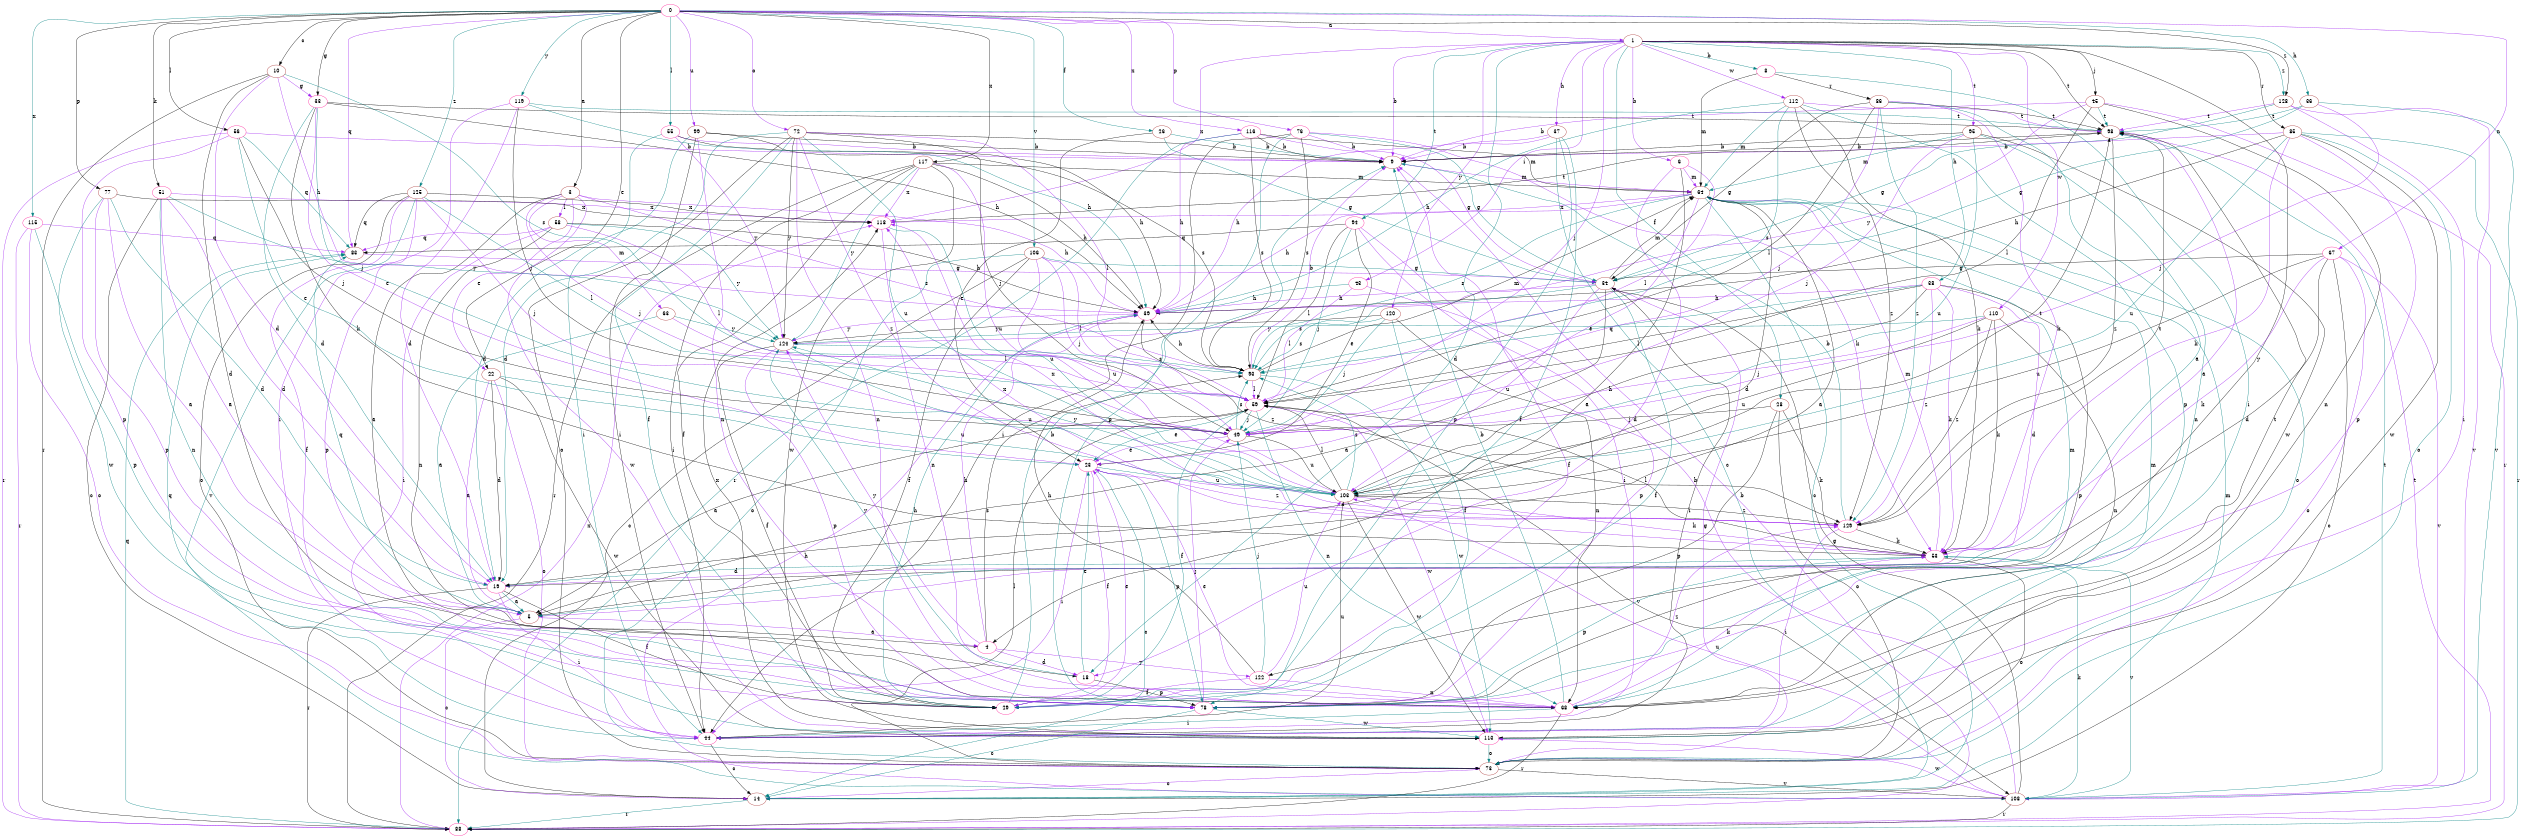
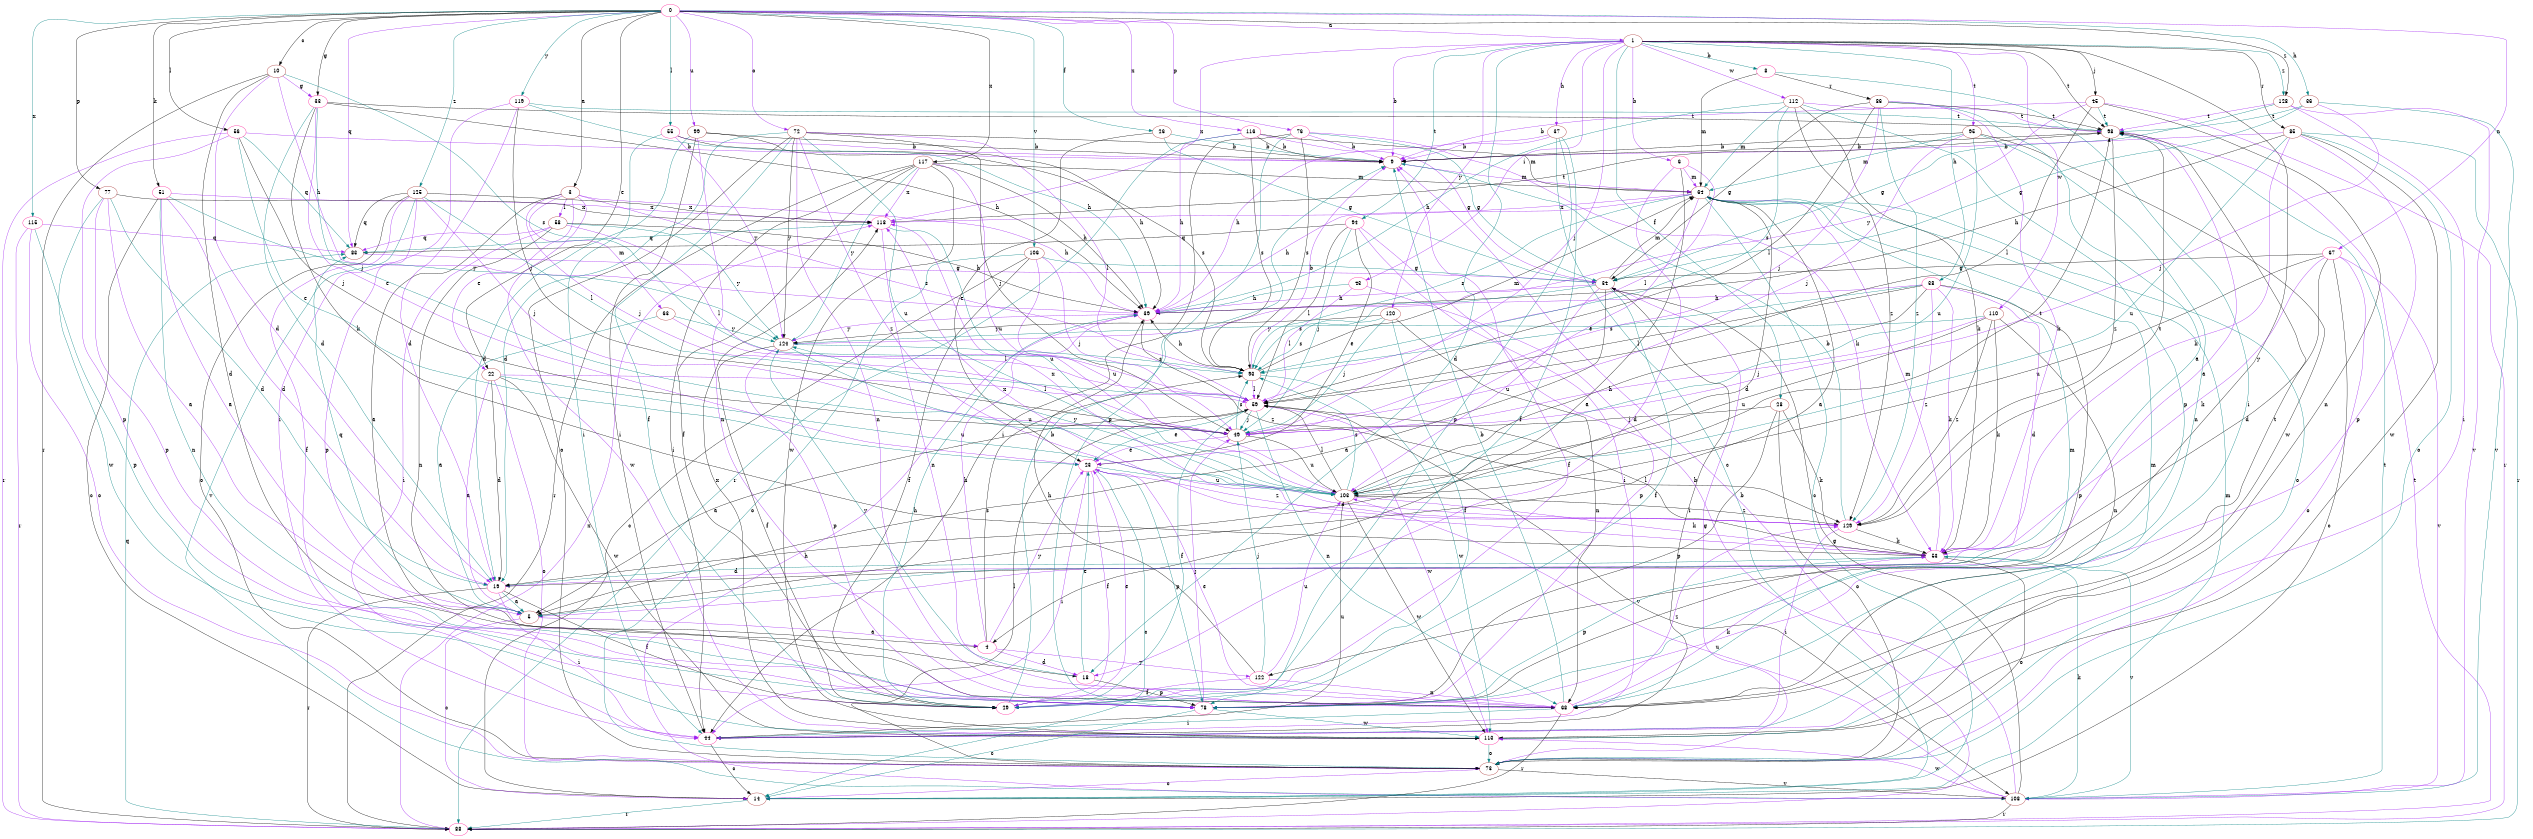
edge "38" -> "93": label "q" -> "s"
edge "106" -> "59": now "22" -> "59"
edge "4" -> "124": now "4" -> "23"
edge "44" -> "83": now "118" -> "83"
